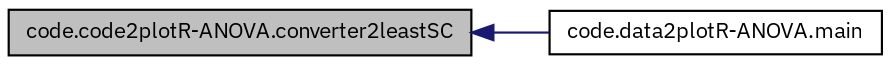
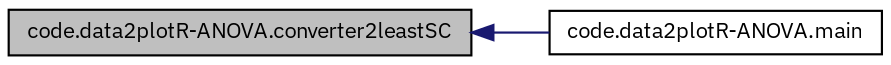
node "code.code2plotR-ANOVA.converter2leastSC": label "code.code2plotR-ANOVA.converter2leastSC" -> "code.data2plotR-ANOVA.converter2leastSC"
